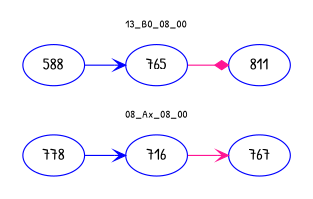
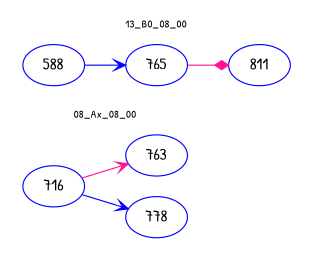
edge "778" -> "716": reversed
node "767": label "767" -> "763"
